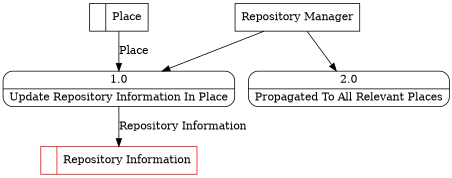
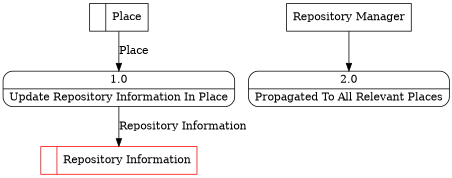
edge "Repository Manager" -> "1.0": removed
